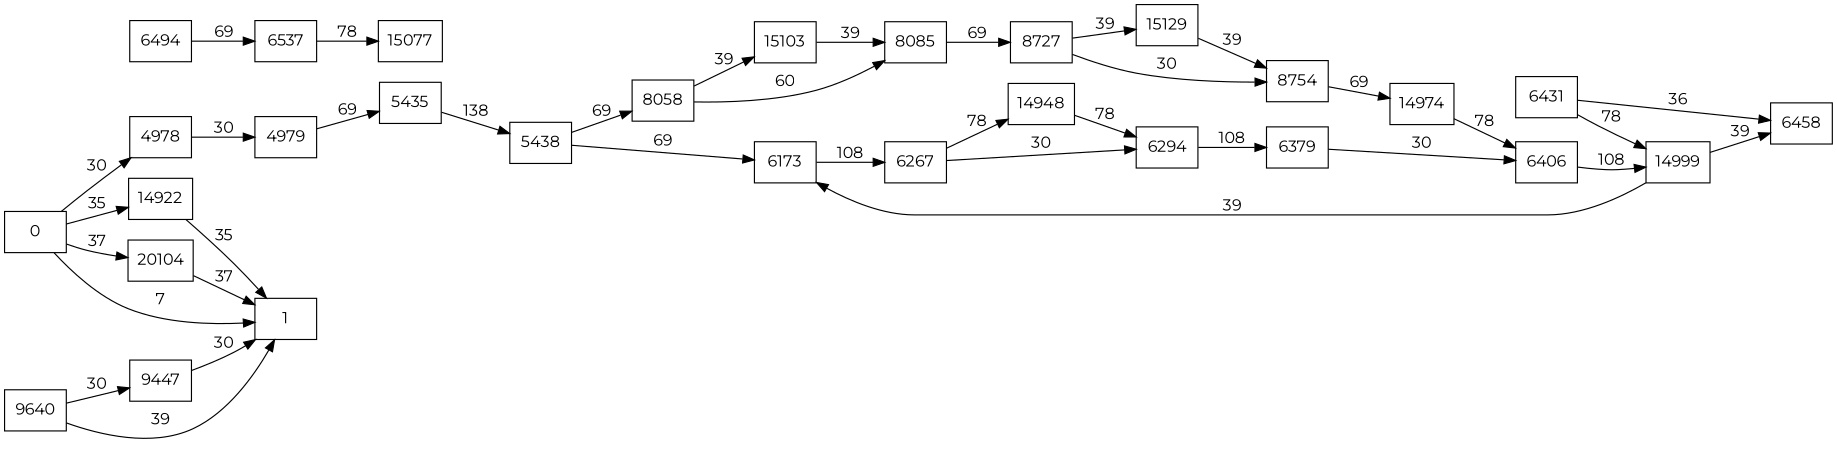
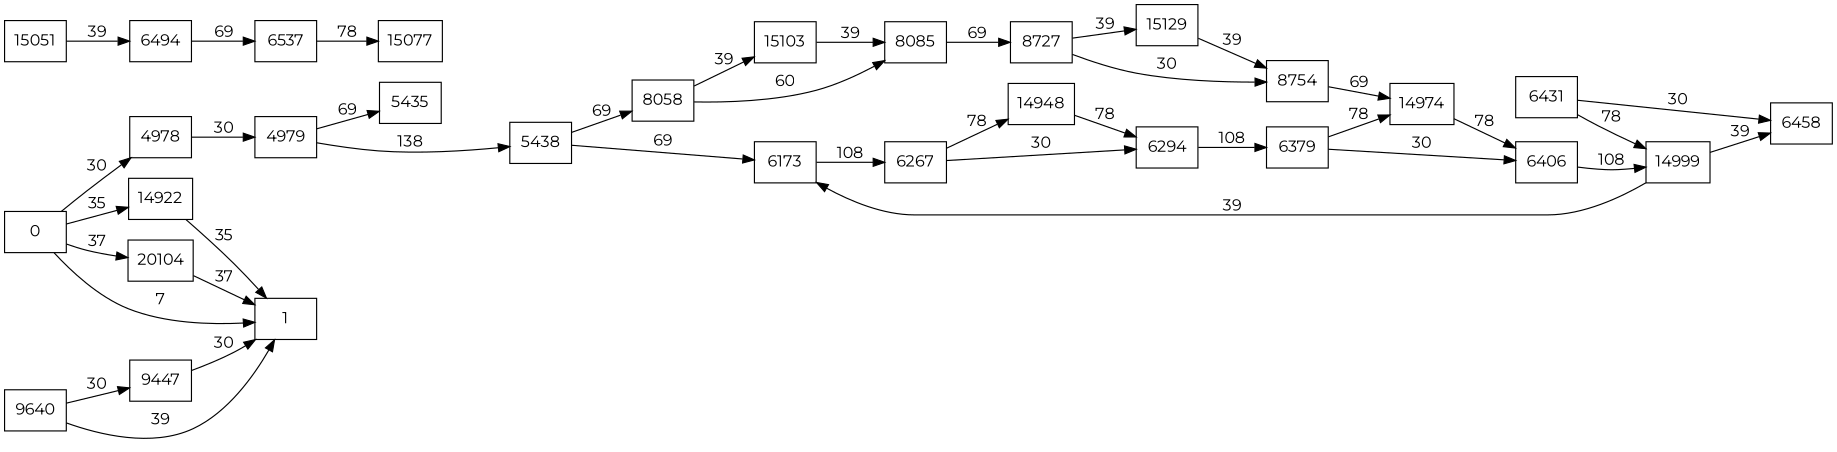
node "15051": added
edge "6431" -> "6458": label "36" -> "30"
edge "5435" -> "5438": now "4979" -> "5438"
edge "6379" -> "14974": added, label "78"
